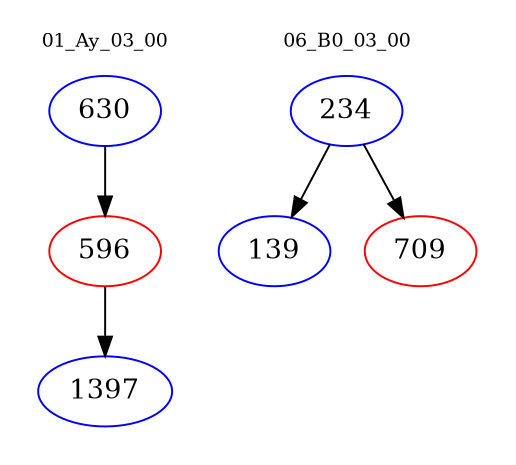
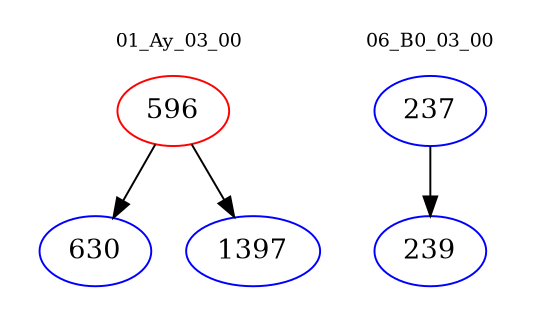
node "234": label "234" -> "237"
edge "630" -> "596": reversed
node "139": label "139" -> "239"
node "709": removed
